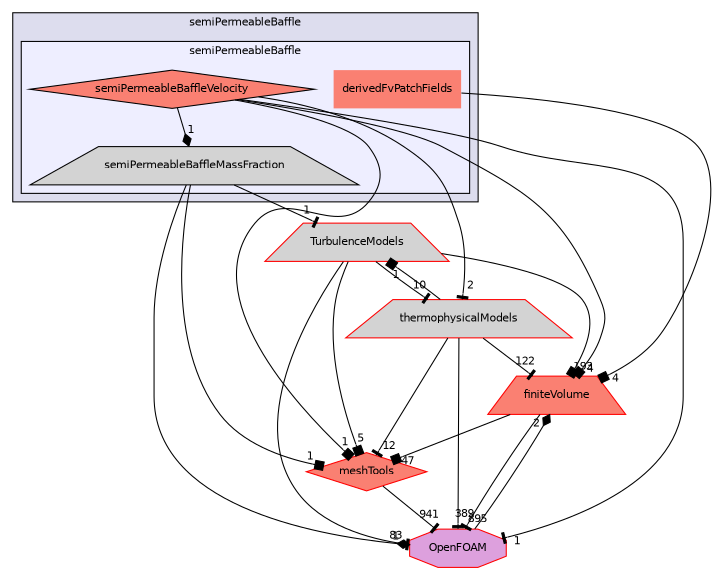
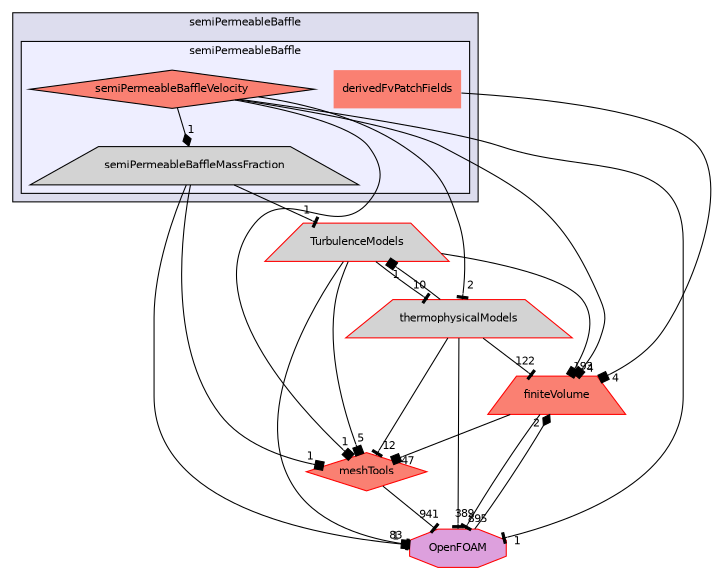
edge "semiPermeableBaffleMassFraction" -> "OpenFOAM": arrowhead diamond -> box
